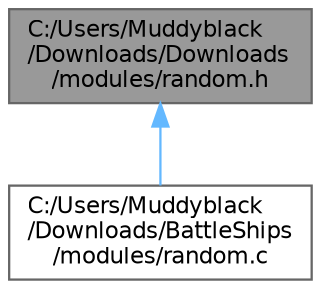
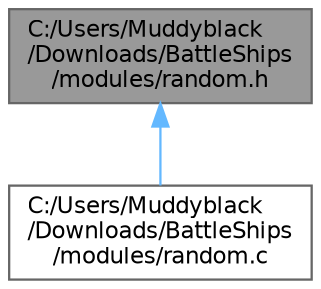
node "C:/Users/Muddyblack /Downloads/Downloads /modules/random.h": label "C:/Users/Muddyblack /Downloads/Downloads /modules/random.h" -> "C:/Users/Muddyblack /Downloads/BattleShips /modules/random.h"
